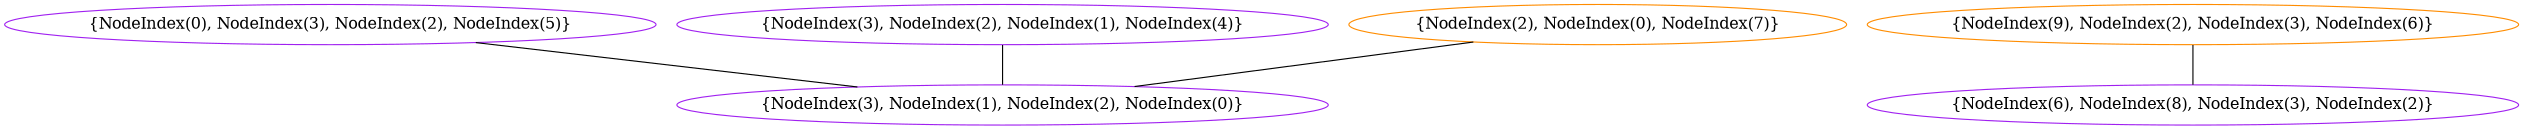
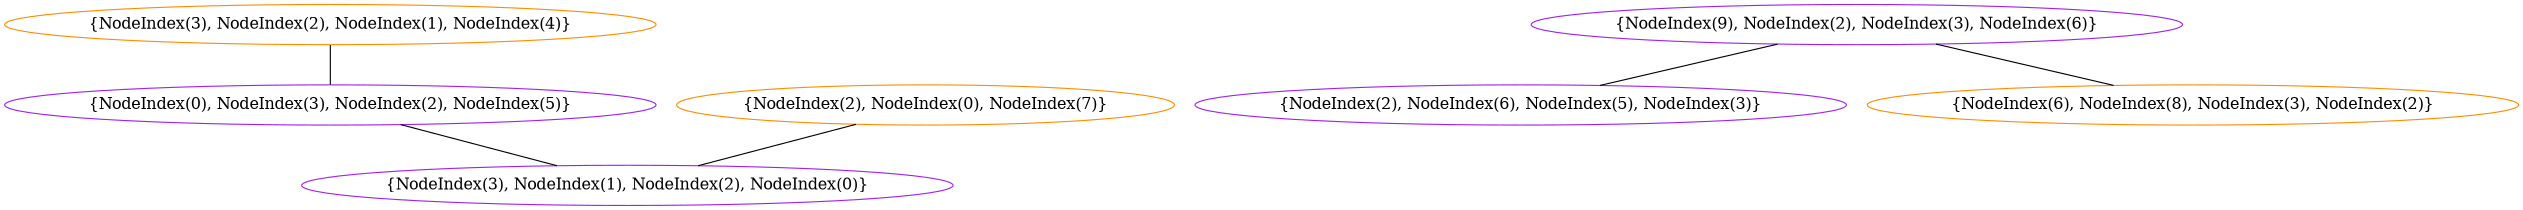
node "{NodeIndex(3), NodeIndex(2), NodeIndex(1), NodeIndex(4)}": color purple -> darkorange
node "{NodeIndex(9), NodeIndex(2), NodeIndex(3), NodeIndex(6)}": color darkorange -> purple
edge "{NodeIndex(3), NodeIndex(2), NodeIndex(1), NodeIndex(4)}" -- "{NodeIndex(3), NodeIndex(1), NodeIndex(2), NodeIndex(0)}": now "{NodeIndex(3), NodeIndex(2), NodeIndex(1), NodeIndex(4)}" -- "{NodeIndex(0), NodeIndex(3), NodeIndex(2), NodeIndex(5)}"
node "{NodeIndex(2), NodeIndex(6), NodeIndex(5), NodeIndex(3)}": added
node "{NodeIndex(6), NodeIndex(8), NodeIndex(3), NodeIndex(2)}": color purple -> darkorange
